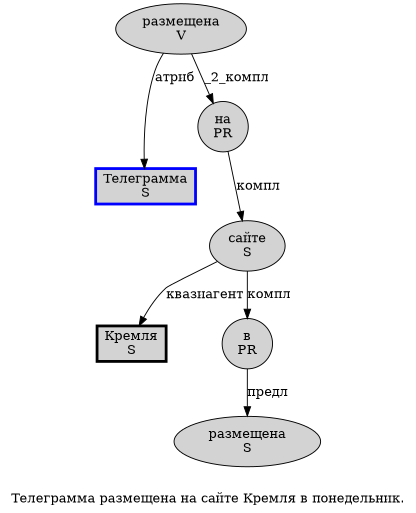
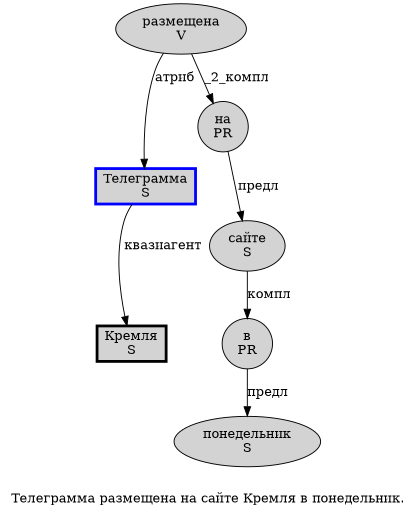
edge "на PR" -> "сайте S": label "компл" -> "предл"
edge "сайте S" -> "Кремля S": now "Телеграмма S" -> "Кремля S"
node "размещена S": label "размещена S" -> "понедельник S"
